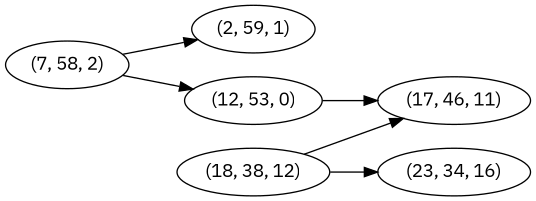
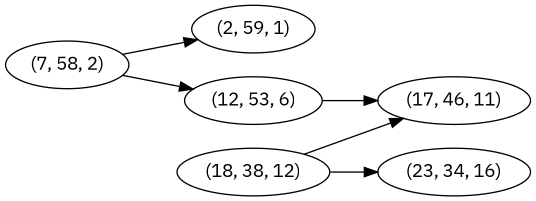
node "(12, 53, 0)": label "(12, 53, 0)" -> "(12, 53, 6)"
